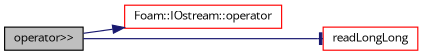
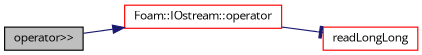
edge "operator>>" -> "readLongLong": now "Foam::IOstream::operator" -> "readLongLong"
